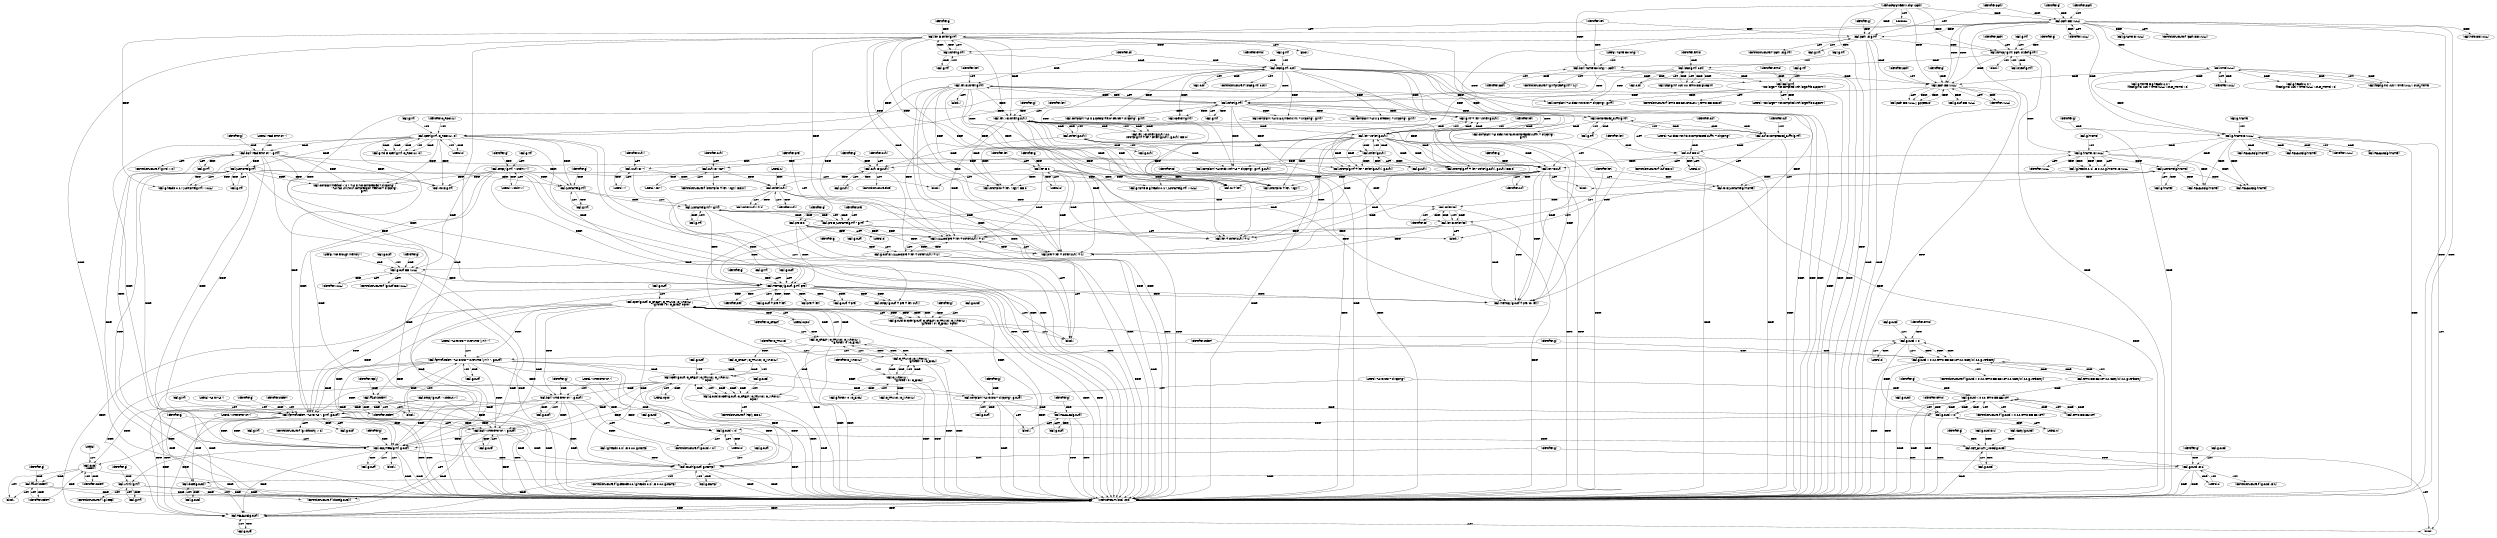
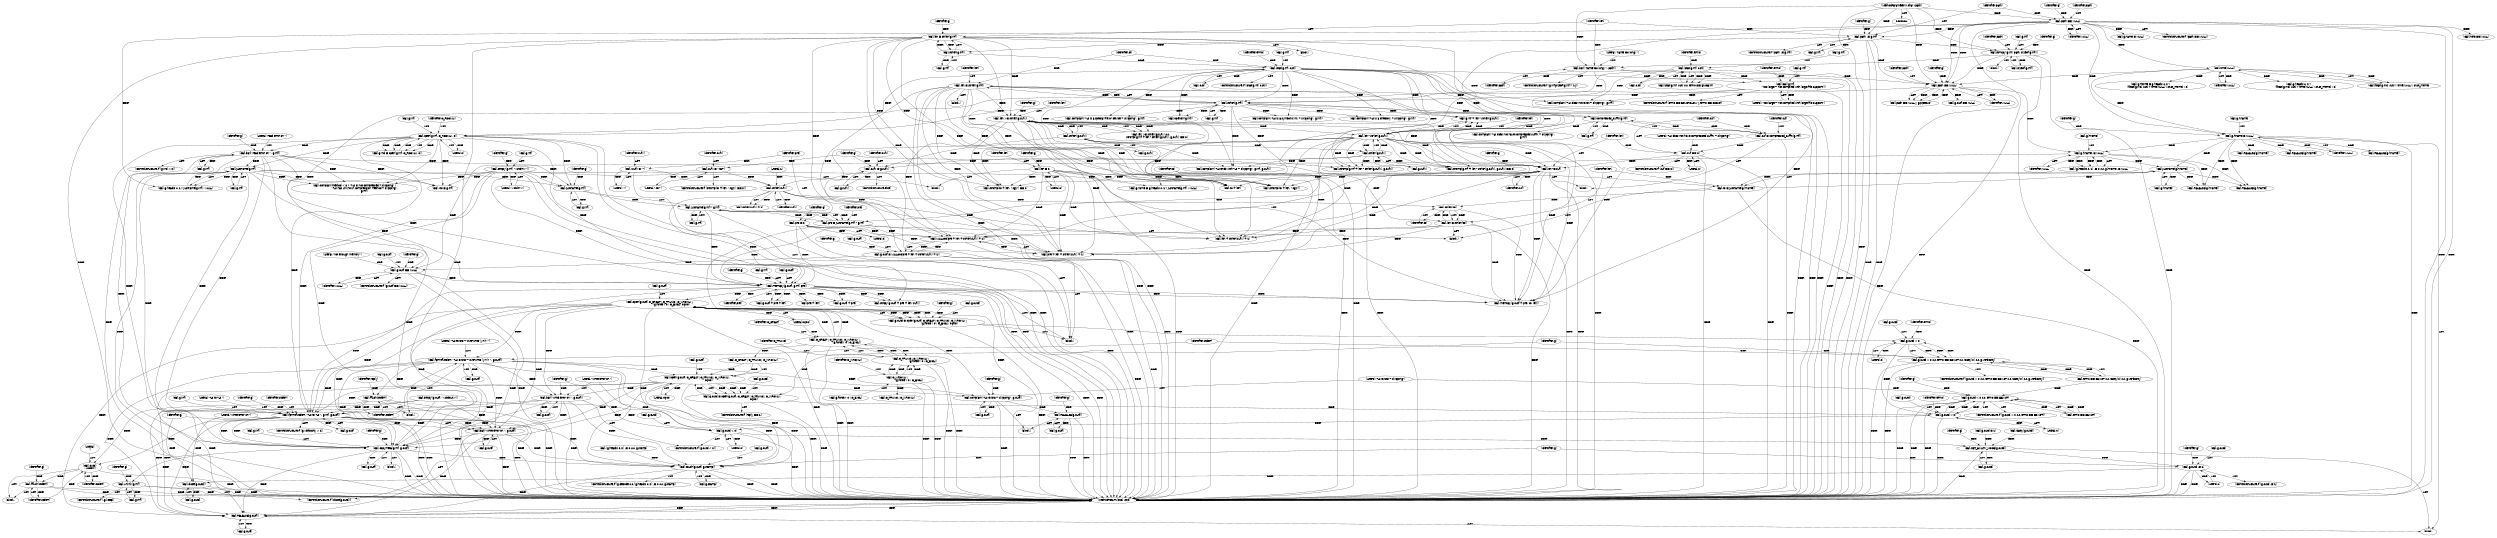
edge "(Call,len - strlen(g.sufx))" -> "(Call,MALLOC(pre + len + strlen(sufx) + 1))": now "(Call,len - strlen(g.sufx))" -> "(Call,g.outf = MALLOC(pre + len + strlen(sufx) + 1))"
edge "(Call,len -= suf)" -> "(Call,MALLOC(pre + len + strlen(sufx) + 1))": label "DDG: " -> "AST: "
edge "(Call,O_WRONLY | (g.force ? 0 : O_EXCL))" -> "(Call,g.force ? 0 : O_EXCL)": removed, label "CFG:"
